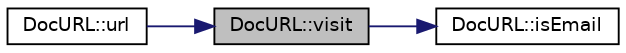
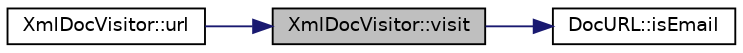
node "DocURL::url": label "DocURL::url" -> "XmlDocVisitor::url"
node "DocURL::visit": label "DocURL::visit" -> "XmlDocVisitor::visit"
